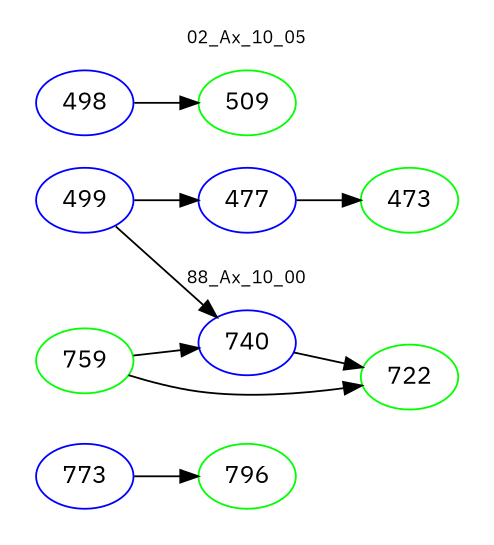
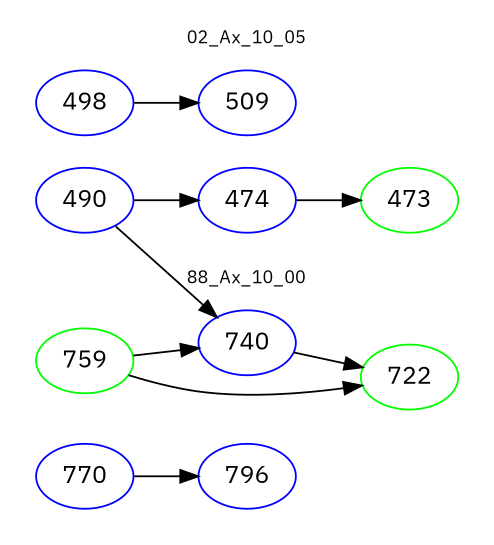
node "509": color green -> blue
node "499": label "499" -> "490"
node "477": label "477" -> "474"
node "773": label "773" -> "770"
node "796": color green -> blue
